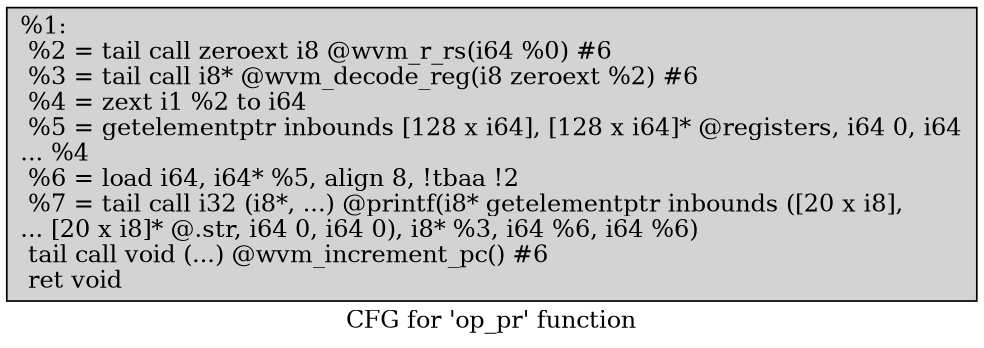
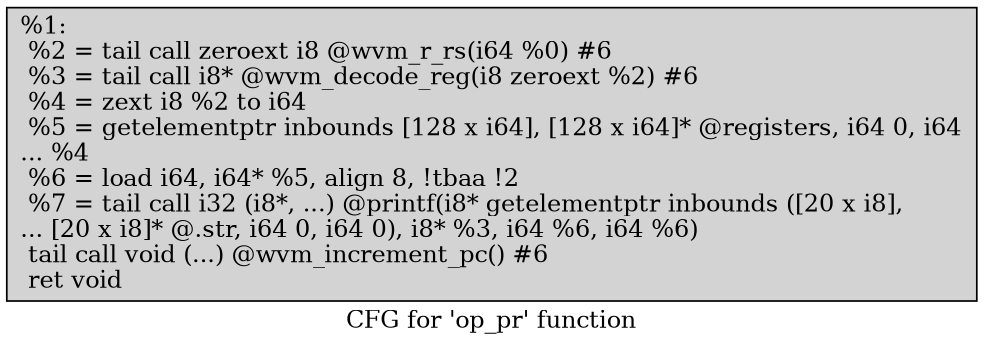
node "%1:": text "%4 = zext i1 %2 to i64" -> "%4 = zext i8 %2 to i64"
